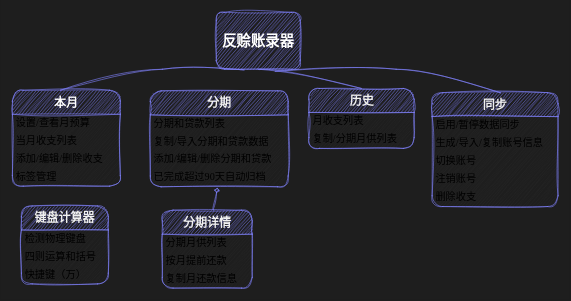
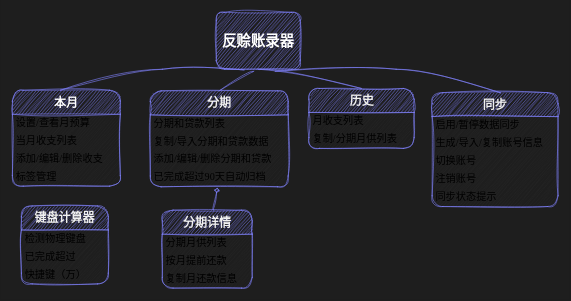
edge "反赊账录器" -- "分期": added
node "删除收支": label "删除收支" -> "同步状态提示"
node "四则运算和括号": label "四则运算和括号" -> "已完成超过"
